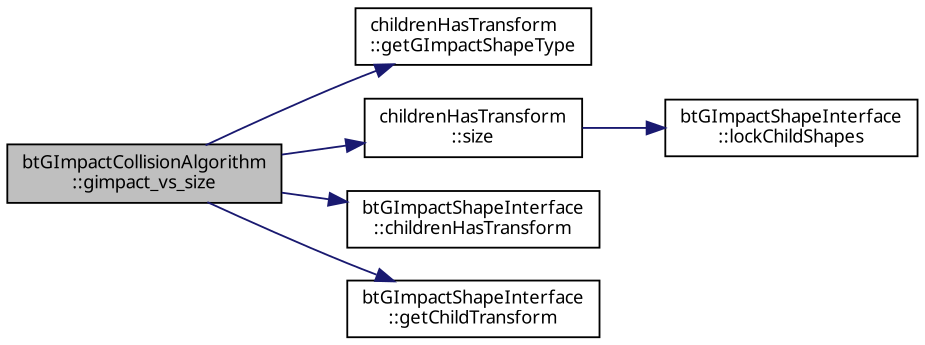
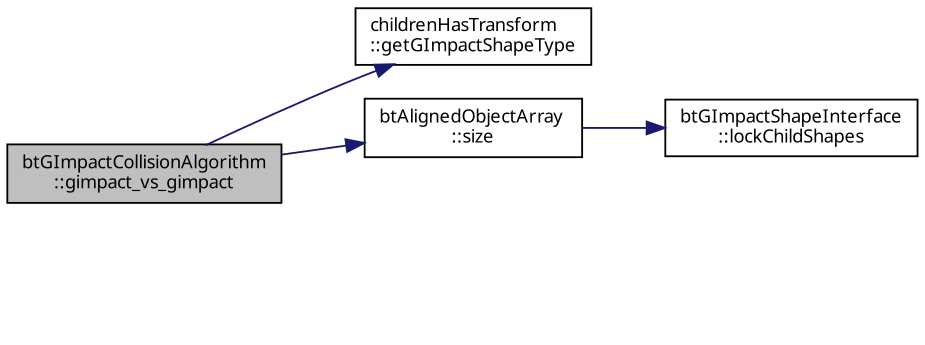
node "childrenHasTransform ::size": label "childrenHasTransform ::size" -> "btAlignedObjectArray ::size"
node "btGImpactCollisionAlgorithm ::gimpact_vs_size": label "btGImpactCollisionAlgorithm ::gimpact_vs_size" -> "btGImpactCollisionAlgorithm ::gimpact_vs_gimpact"
node "btGImpactShapeInterface ::childrenHasTransform": removed
node "btGImpactShapeInterface ::getChildTransform": removed
